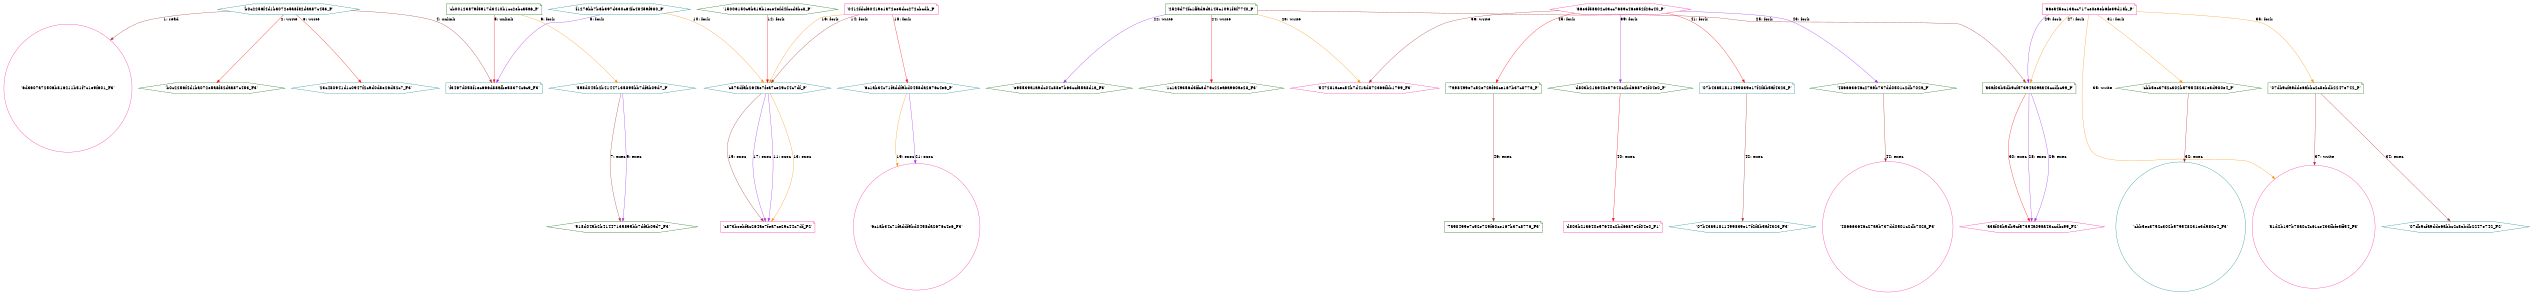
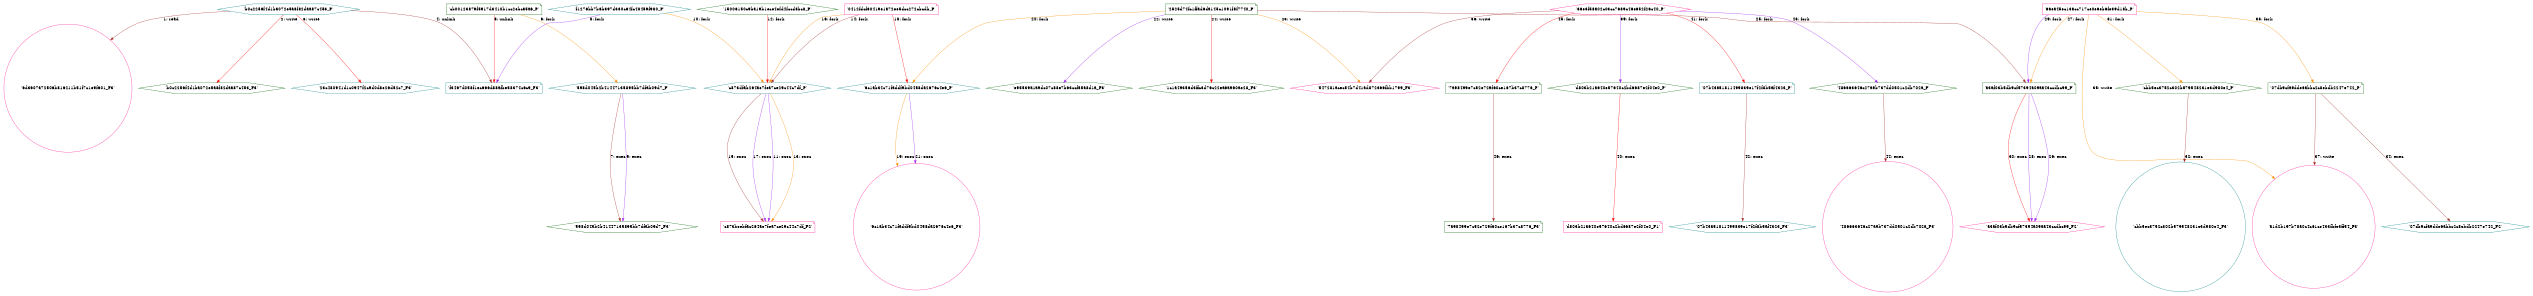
edge "'2525d74fc1ffad6da145c1091f8f7740_P'" -> "'6c1ab34c71faddf9bd0458da2676c4e6_P'": added, label "20: fork"
node "'e95539a1a9dc04c88e7b63ccf55a8d1a_F3'": label "'e95539a1a9dc04c88e7b63ccf55a8d1a_F3'" -> "'e95539a1a9dc07c88e7b63ccf55a8d1a_F3'"
node "'518d045b2b41447135895bb7dfab09d7_F3'": label "'518d045b2b41447135895bb7dfab09d7_F3'" -> "'598d045b2b41447135895bb7dfab09d7_F3'"
